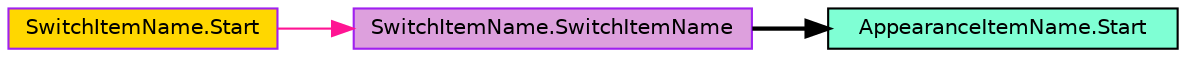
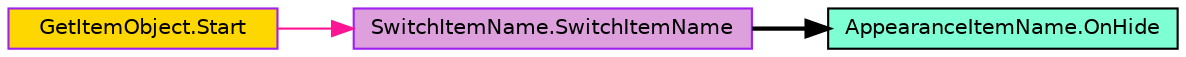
node "SwitchItemName.Start": label "SwitchItemName.Start" -> "GetItemObject.Start"
node "AppearanceItemName.Start": label "AppearanceItemName.Start" -> "AppearanceItemName.OnHide"
